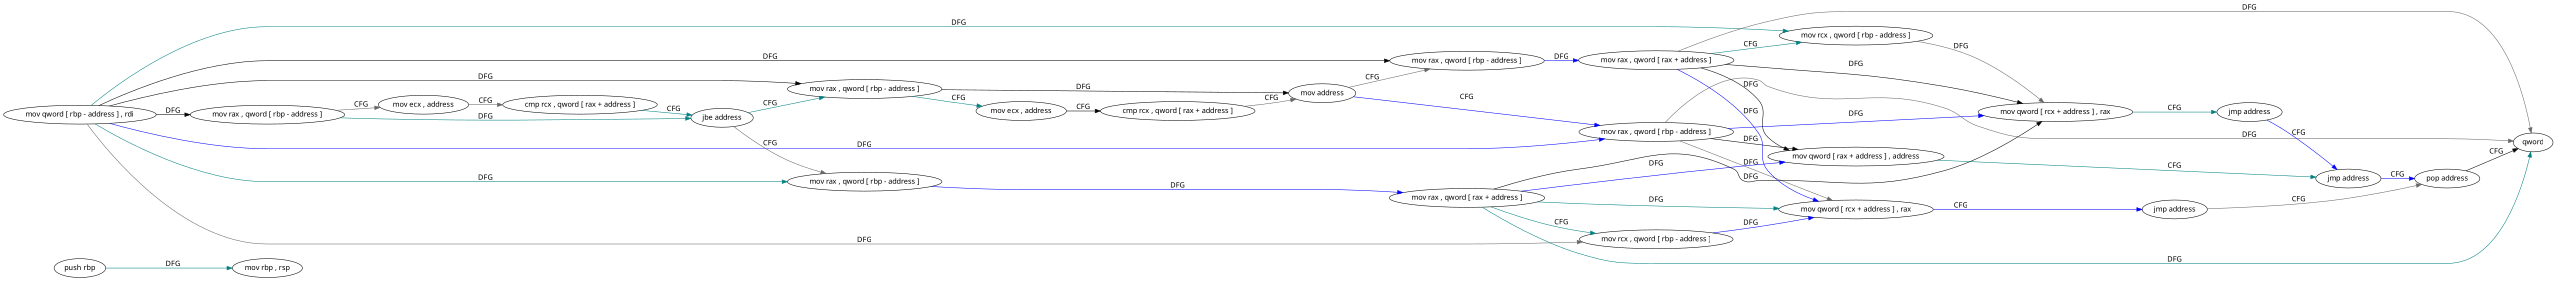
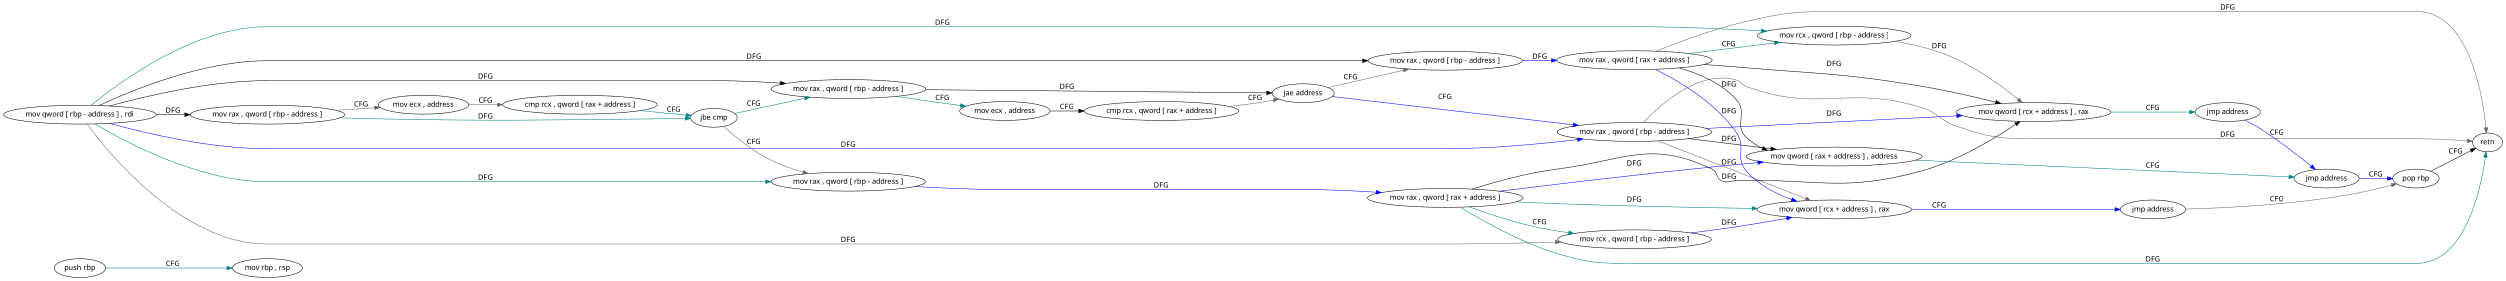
node "mov address": label "mov address" -> "jae address"
node "jbe address": label "jbe address" -> "jbe cmp"
node "qword": label "qword" -> "retn"
node "pop address": label "pop address" -> "pop rbp"
edge "push rbp" -> "mov rbp , rsp": label "DFG" -> "CFG"
